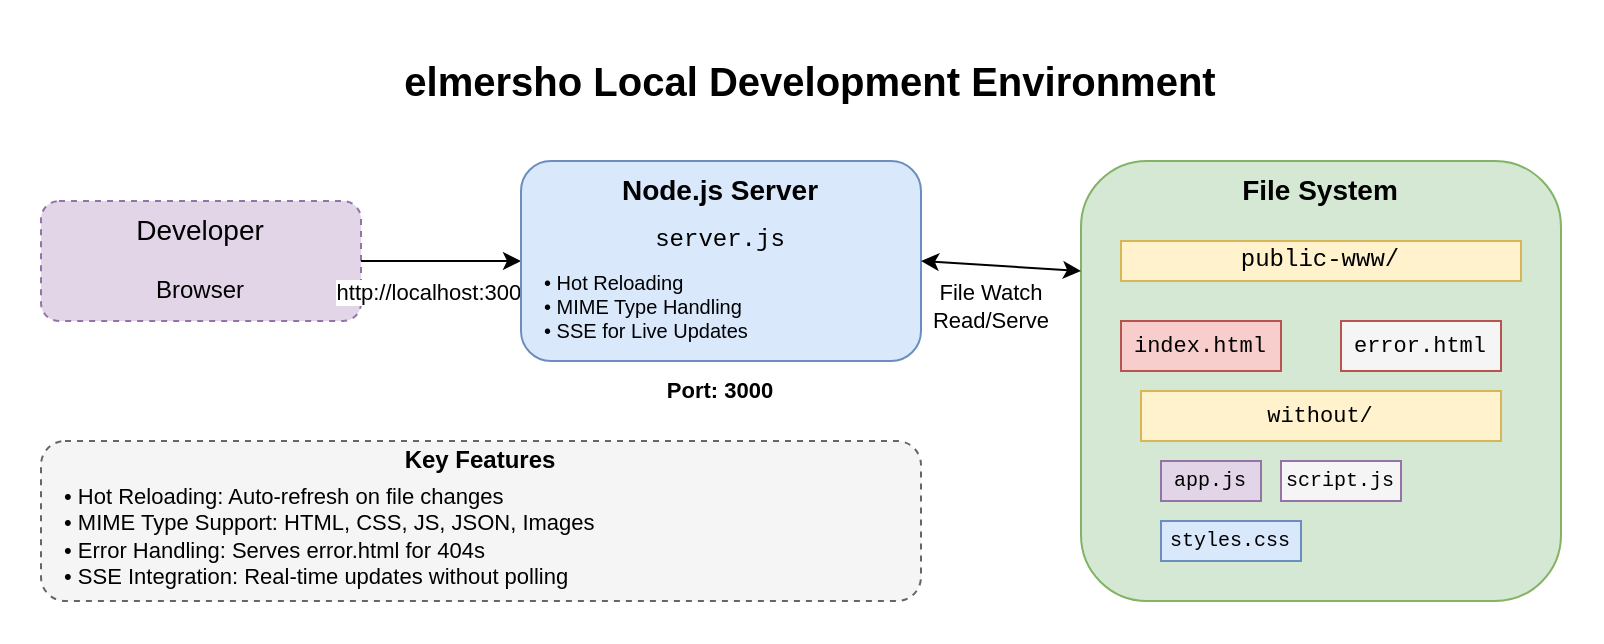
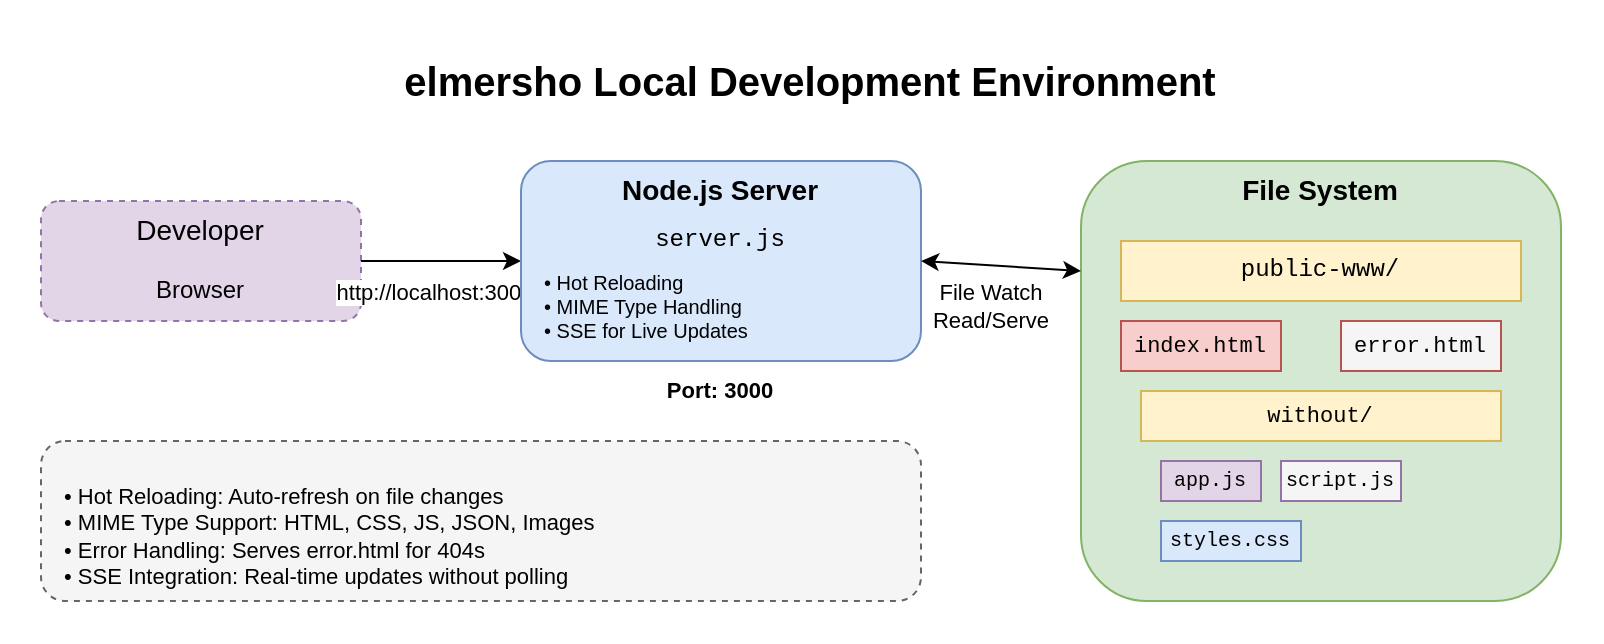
node "public-www/": size 400x40 -> 400x60
node "Key Features": removed
